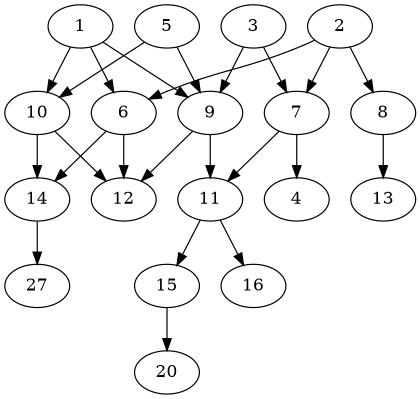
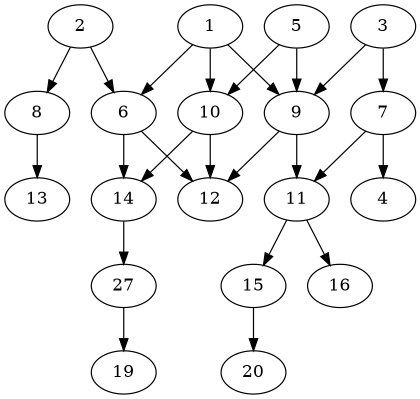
edge "2" -> "7": removed
node "19": added
